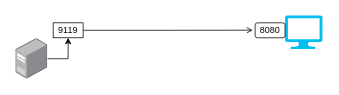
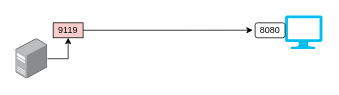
node "9119": fillcolor #ffffff -> #f8cecc
edge "9119" -> "8080": arrowhead open -> classic
